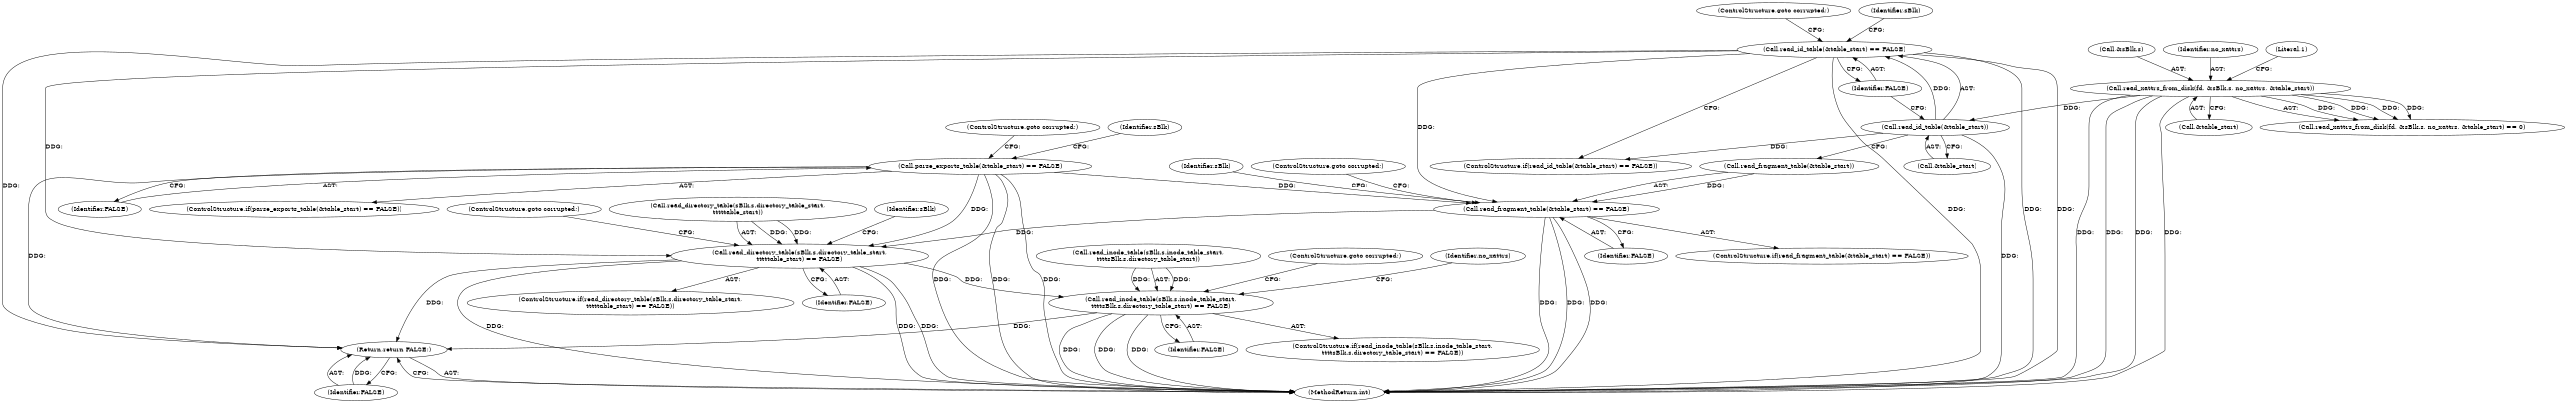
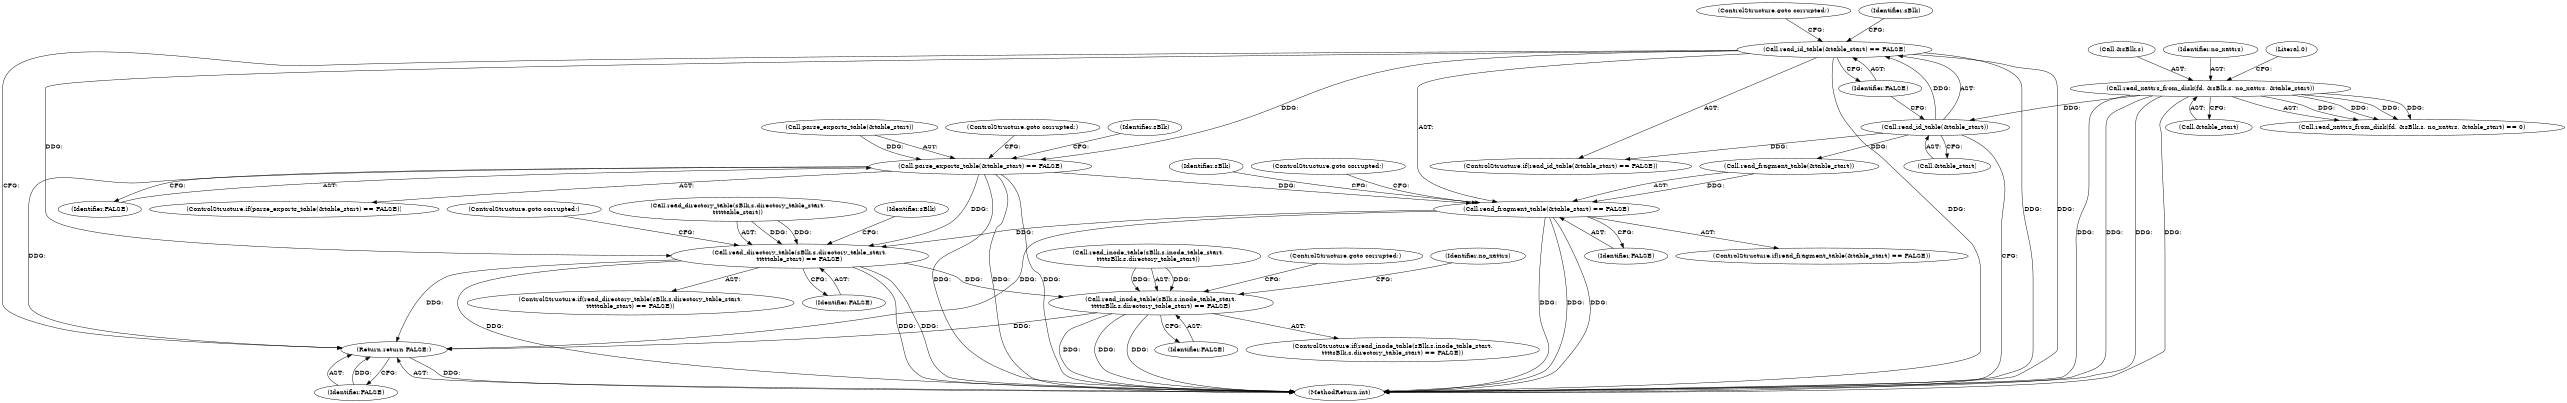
node "(Literal,1)": label "(Literal,1)" -> "(Literal,0)"
edge "(Call,read_id_table(&table_start) == FALSE)" -> "(Call,parse_exports_table(&table_start) == FALSE)": added, label "DDG:"
edge "(Call,read_id_table(&table_start) == FALSE)" -> "(ControlStructure,if(read_id_table(&table_start) == FALSE))": label "CFG: " -> "AST: "
node "(Call,parse_exports_table(&table_start))": added
edge "(Call,read_id_table(&table_start) == FALSE)" -> "(Call,read_fragment_table(&table_start) == FALSE)": label "DDG: " -> "AST: "
edge "(Call,read_id_table(&table_start))" -> "(Call,read_fragment_table(&table_start))": label "CFG: " -> "DDG: "
edge "(Call,read_id_table(&table_start) == FALSE)" -> "(Return,return FALSE;)": label "DDG: " -> "CFG: "
edge "(Call,read_id_table(&table_start))" -> "(MethodReturn,int)": label "DDG: " -> "CFG: "
edge "(Call,read_fragment_table(&table_start) == FALSE)" -> "(Return,return FALSE;)": added, label "DDG:"
edge "(MethodReturn,int)" -> "(Return,return FALSE;)": label "CFG: " -> "AST: "
edge "(Return,return FALSE;)" -> "(MethodReturn,int)": label "AST: " -> "DDG: "
